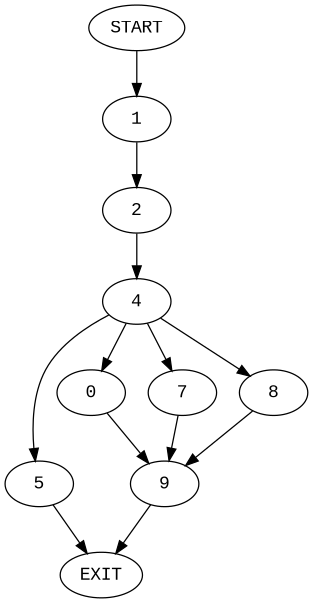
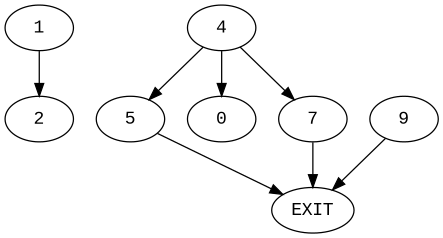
node "START": removed
edge "2" -> "4": removed
node "8": removed
edge "7" -> "9": now "7" -> "EXIT"
edge "0" -> "9": removed
